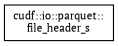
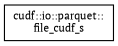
node "cudf::io::parquet:: file_header_s": label "cudf::io::parquet:: file_header_s" -> "cudf::io::parquet:: file_cudf_s"
